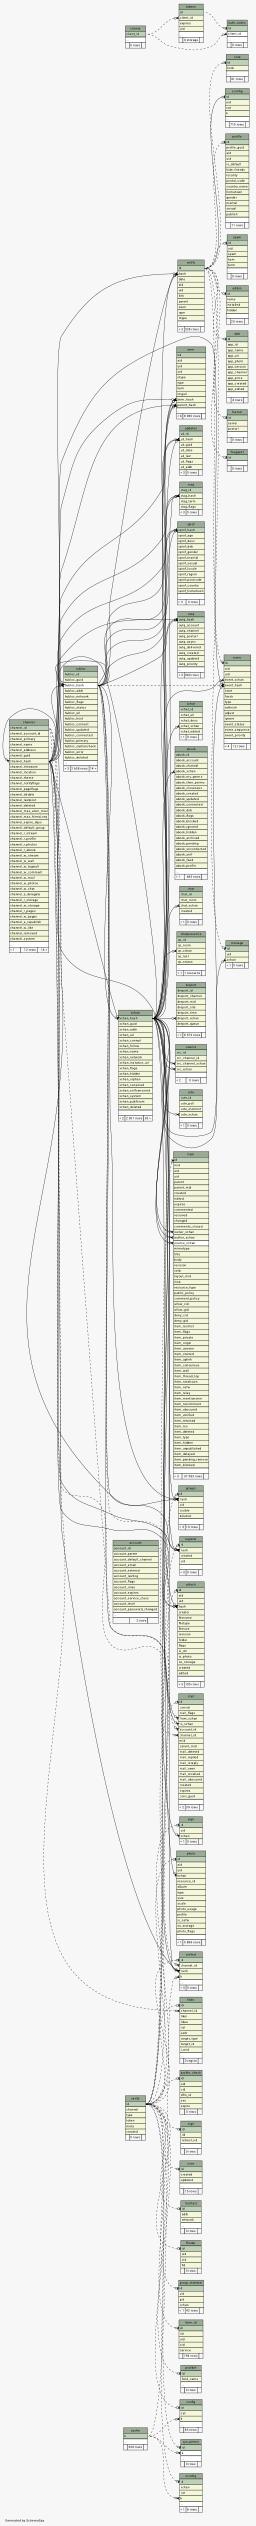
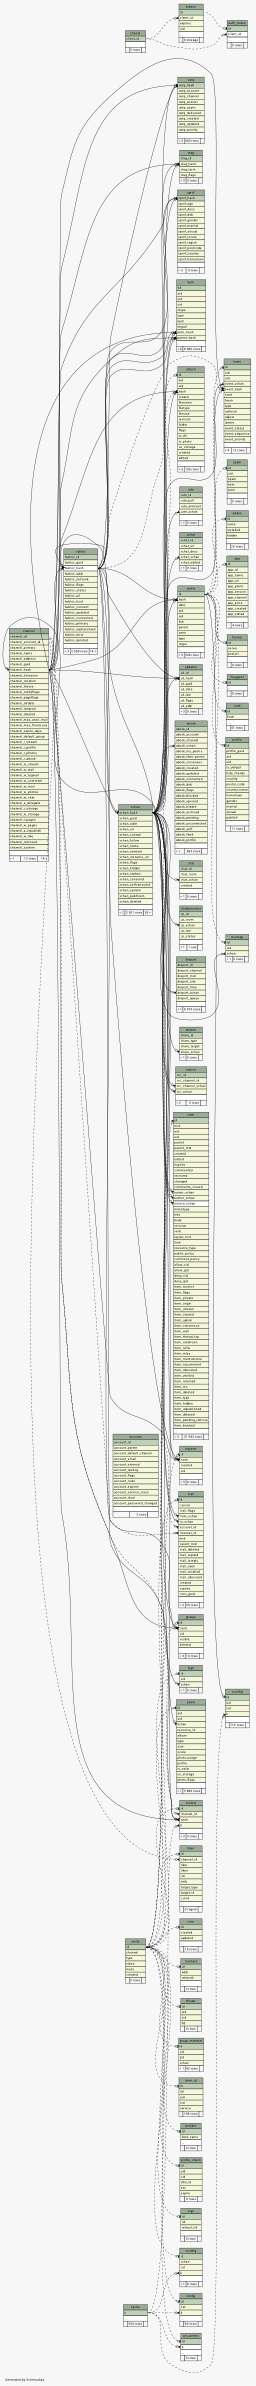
edge "notify" -> "fserver": style dashed -> solid
node "chatpresence": text "1 resource" -> "1 row"
node "shares": added
edge "cache" -> "pconfig": added
